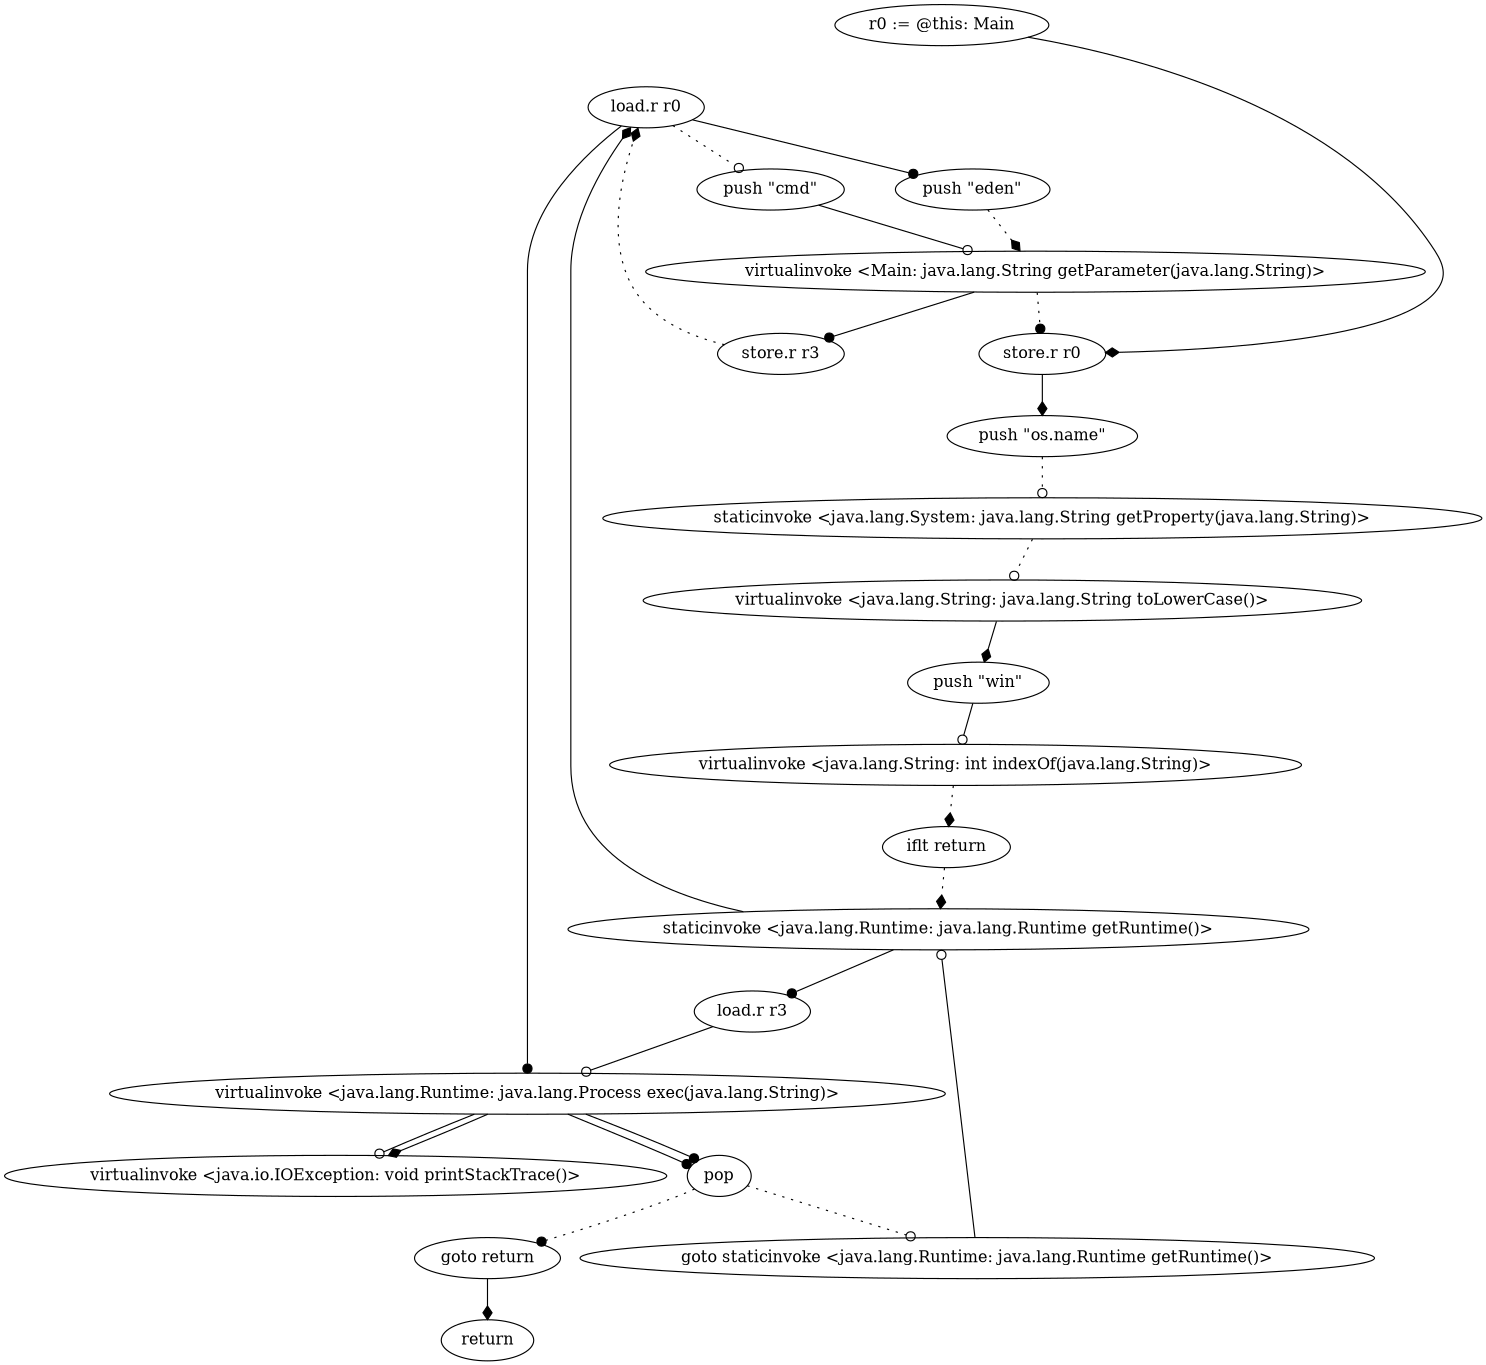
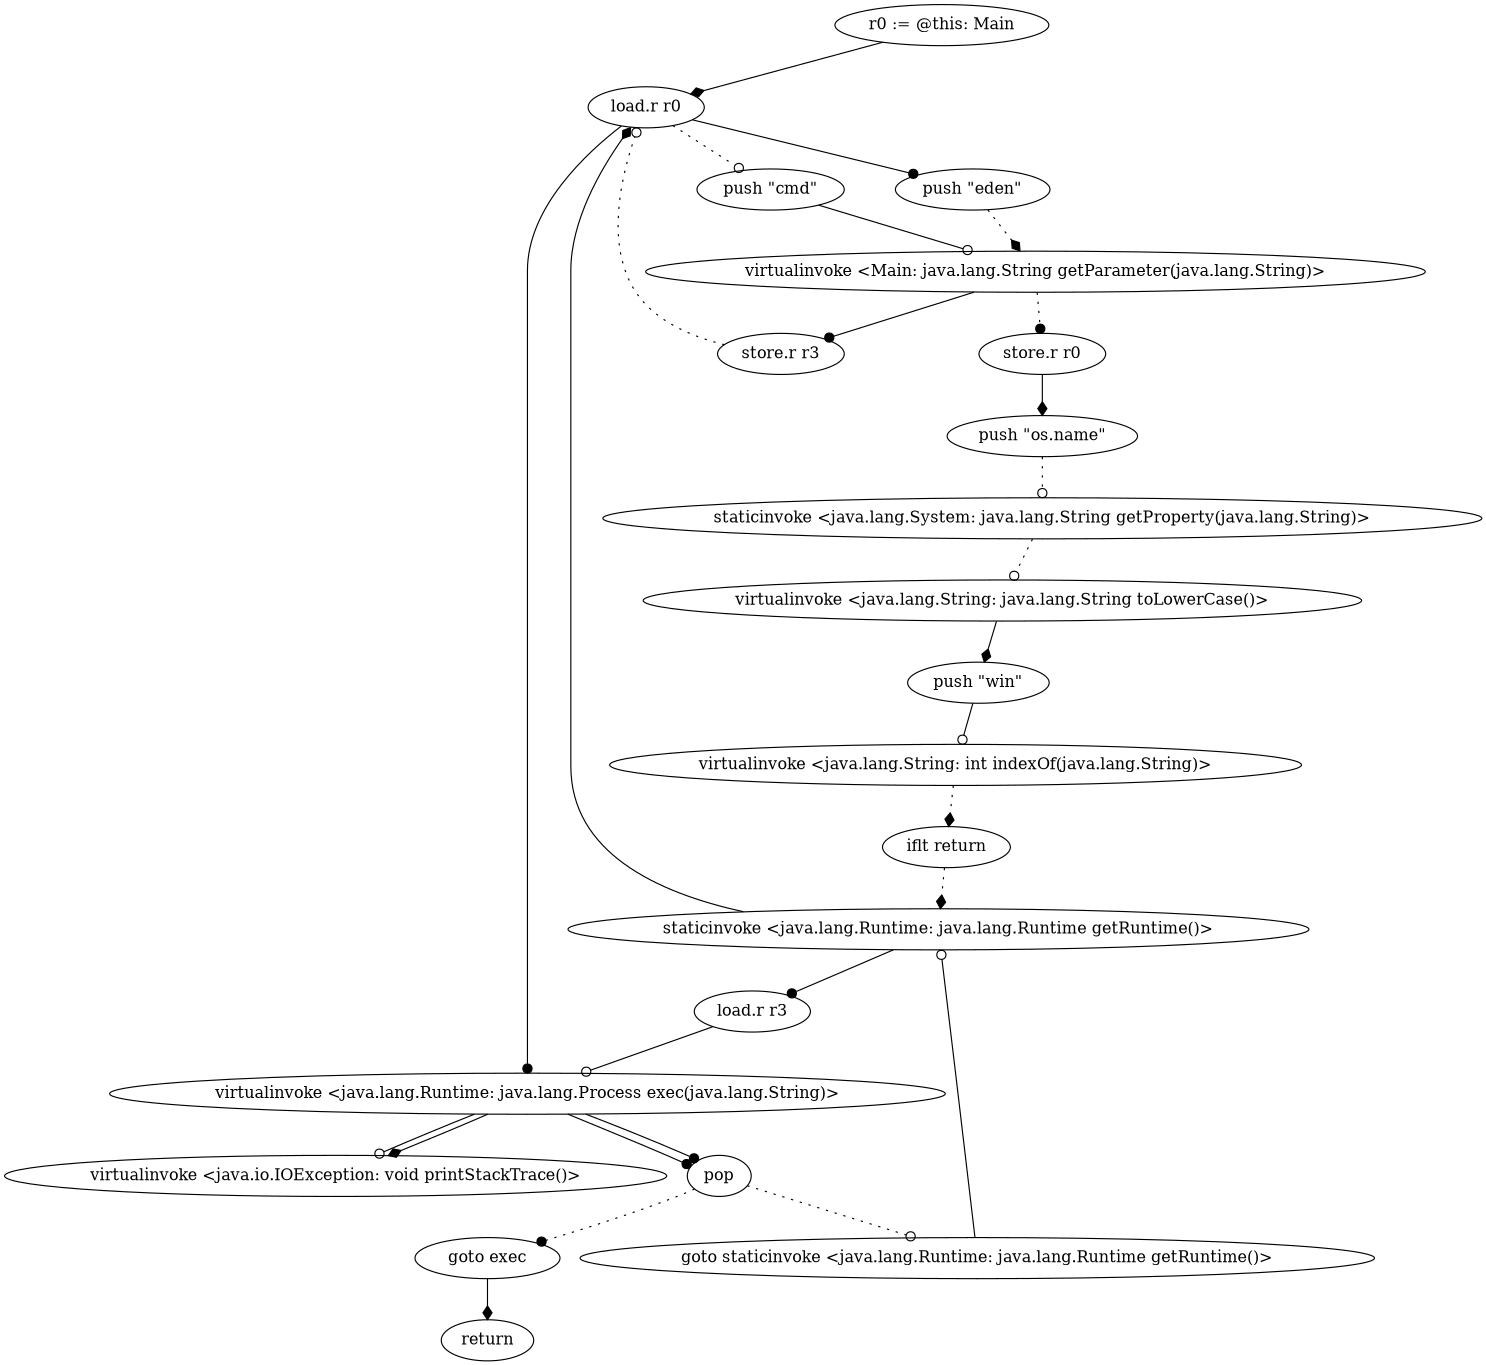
edge "r0 := @this: Main" -> "store.r r0": now "r0 := @this: Main" -> "load.r r0"
edge "store.r r3" -> "load.r r0": arrowhead diamond -> odot
node "goto return": label "goto return" -> "goto exec"
